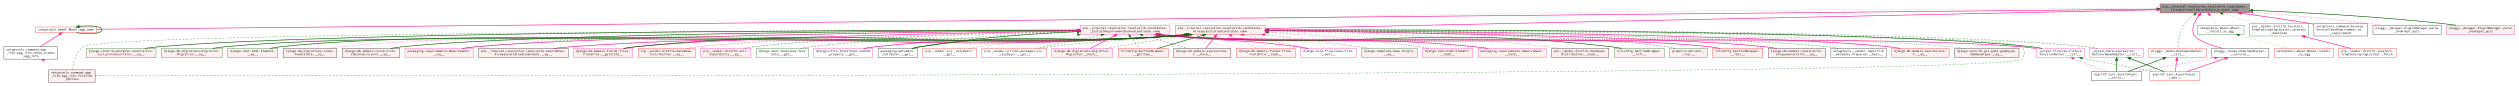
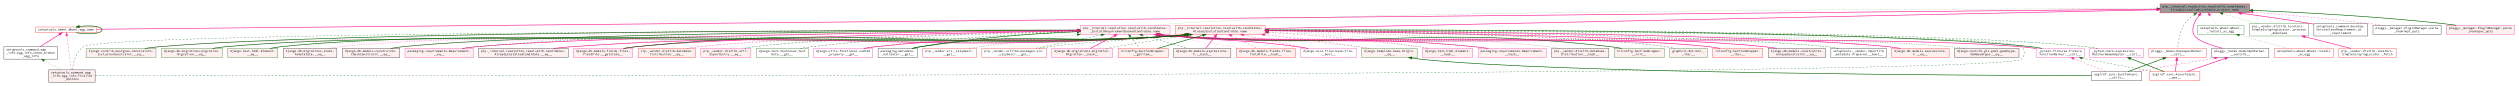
edge "setuptools.command.egg _info.egg_info.finalize _options" -> "setuptools.wheel.Wheel.egg_name": added
edge "setuptools.command.egg _info.egg_info.finalize _options" -> "setuptools.command.egg _info.egg_info.check_broken _egg_info": color deeppink -> darkgreen
edge "asgiref.sync.SyncToAsync. __utils__" -> "_pytest.mark.expression. MatcherNameAdapter.__call__": now "asgiref.sync.SyncToAsync. __utils__" -> "django.template.base.Origin. __eq__"
